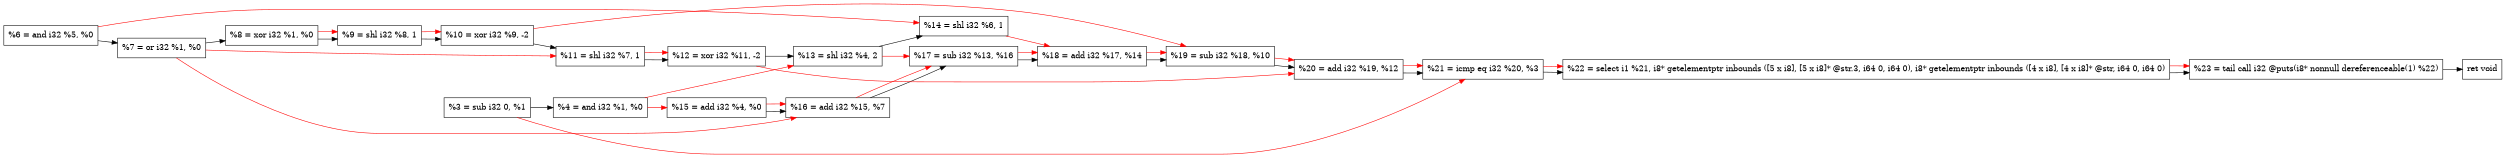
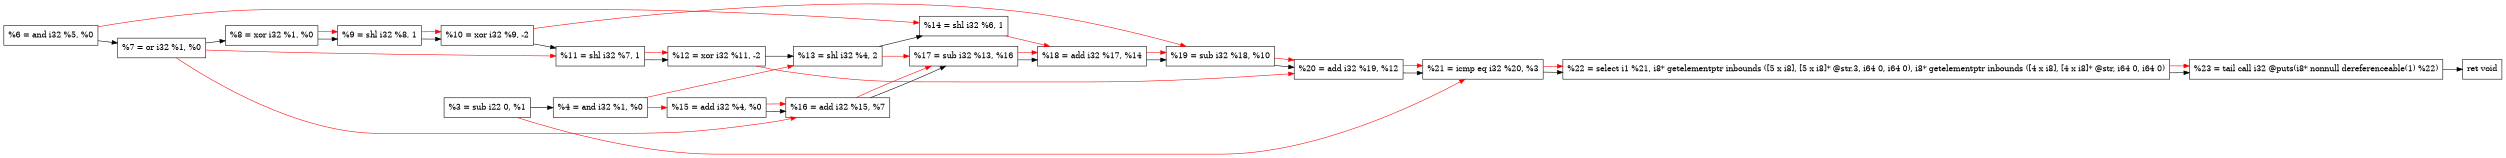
node "%3 = sub i32 0, %1": label "%3 = sub i32 0, %1" -> "%3 = sub i22 0, %1"
